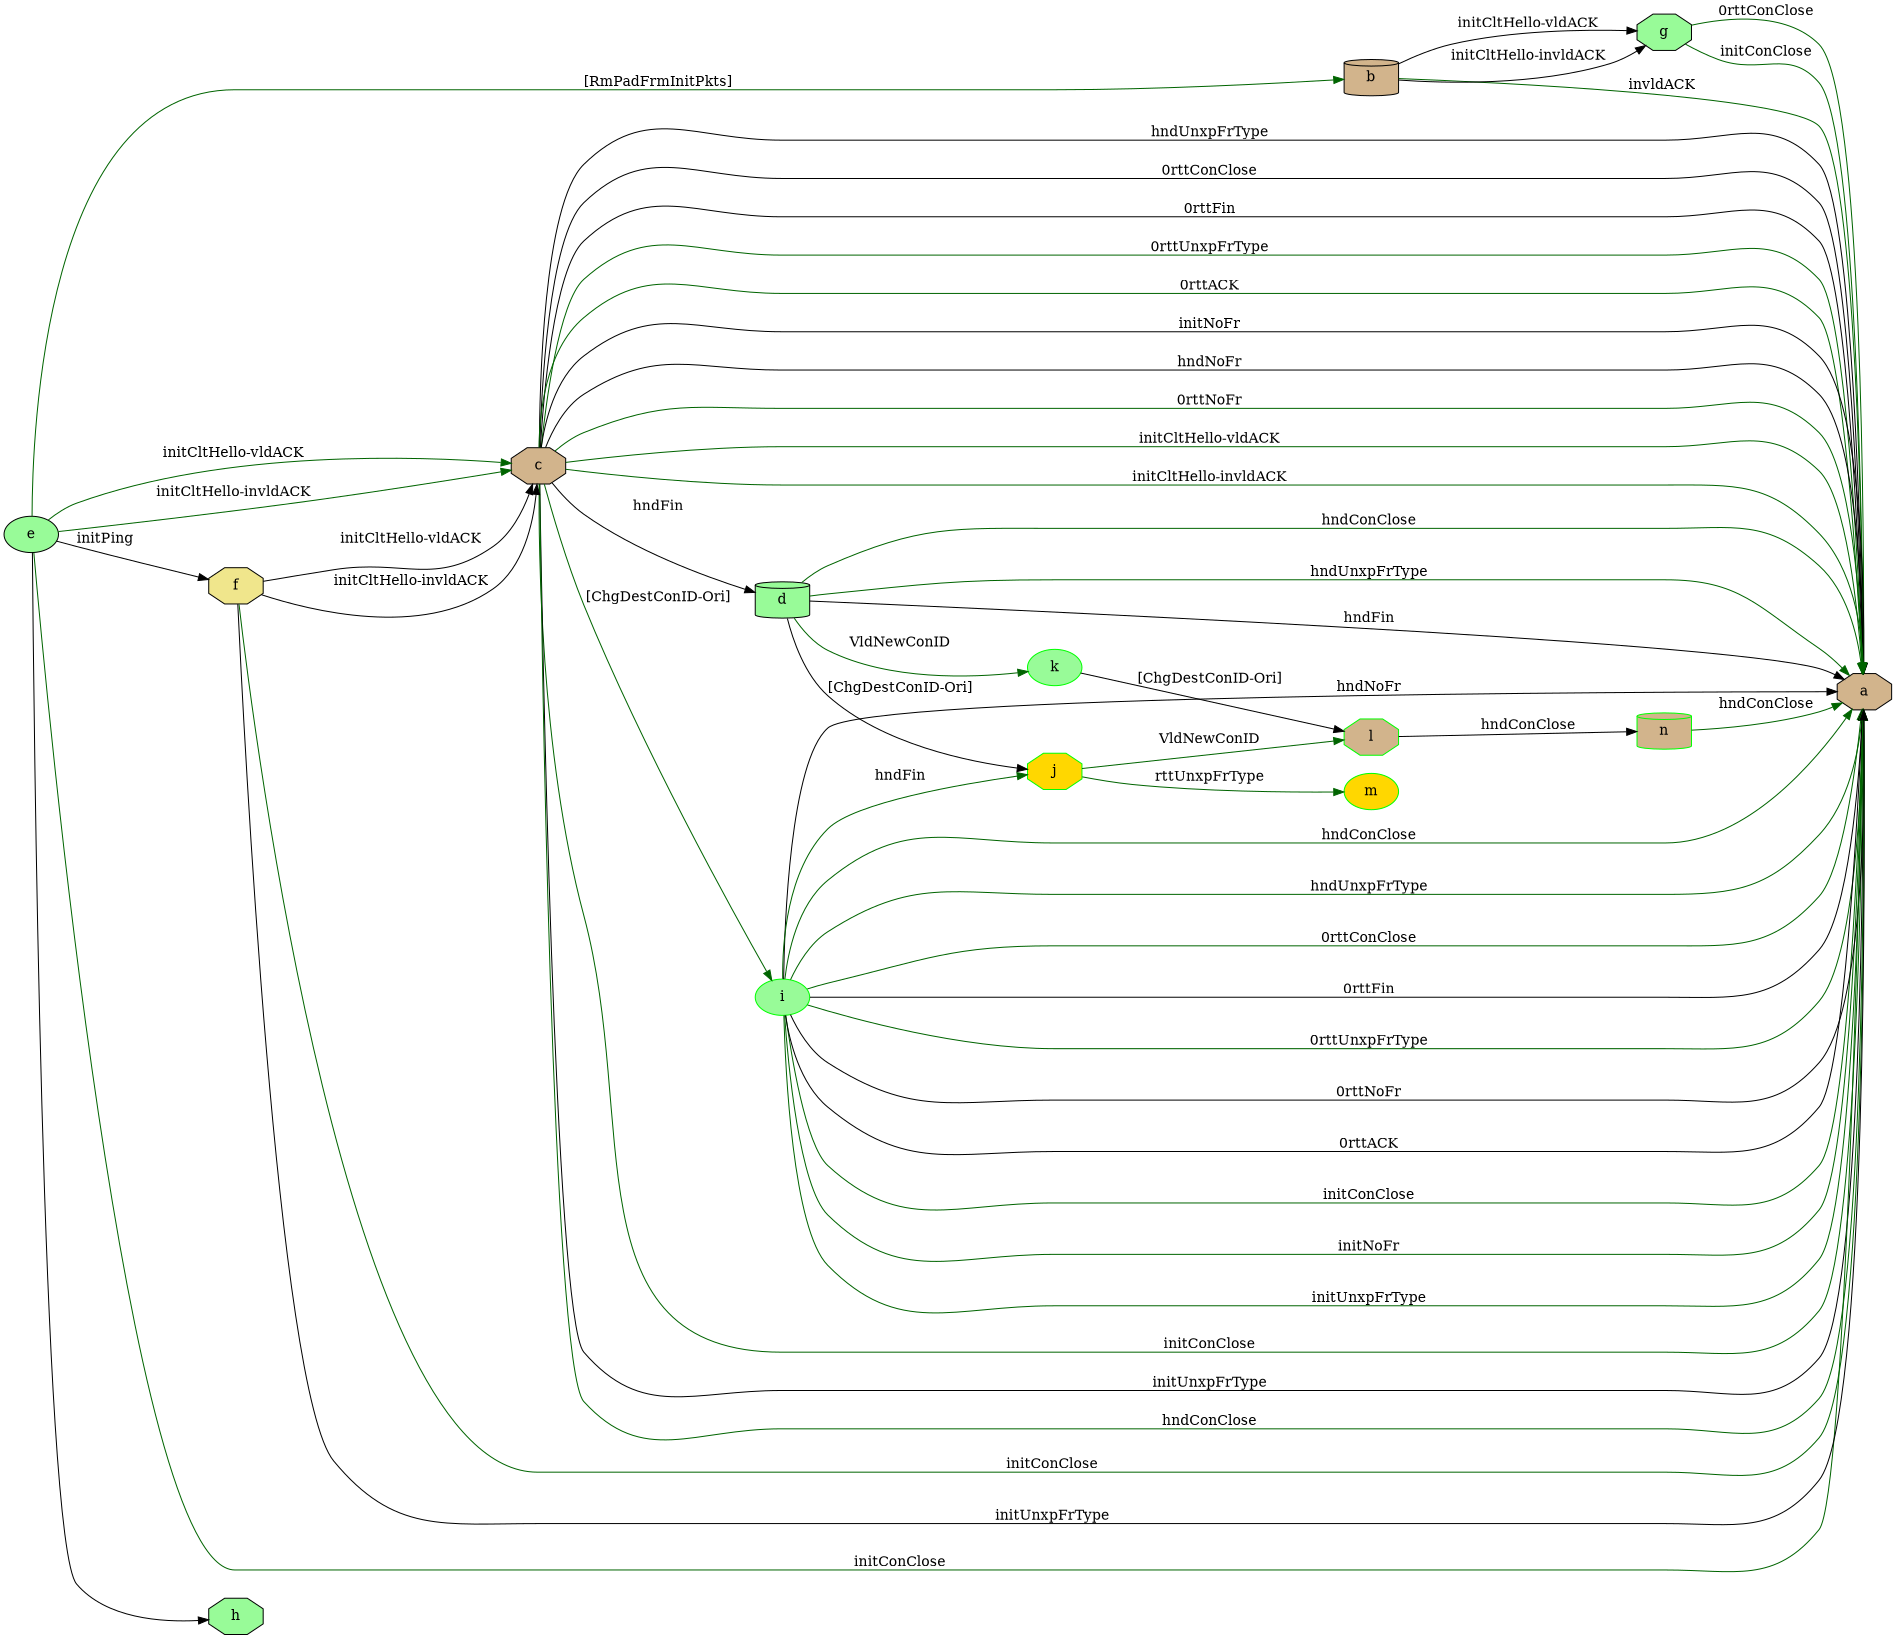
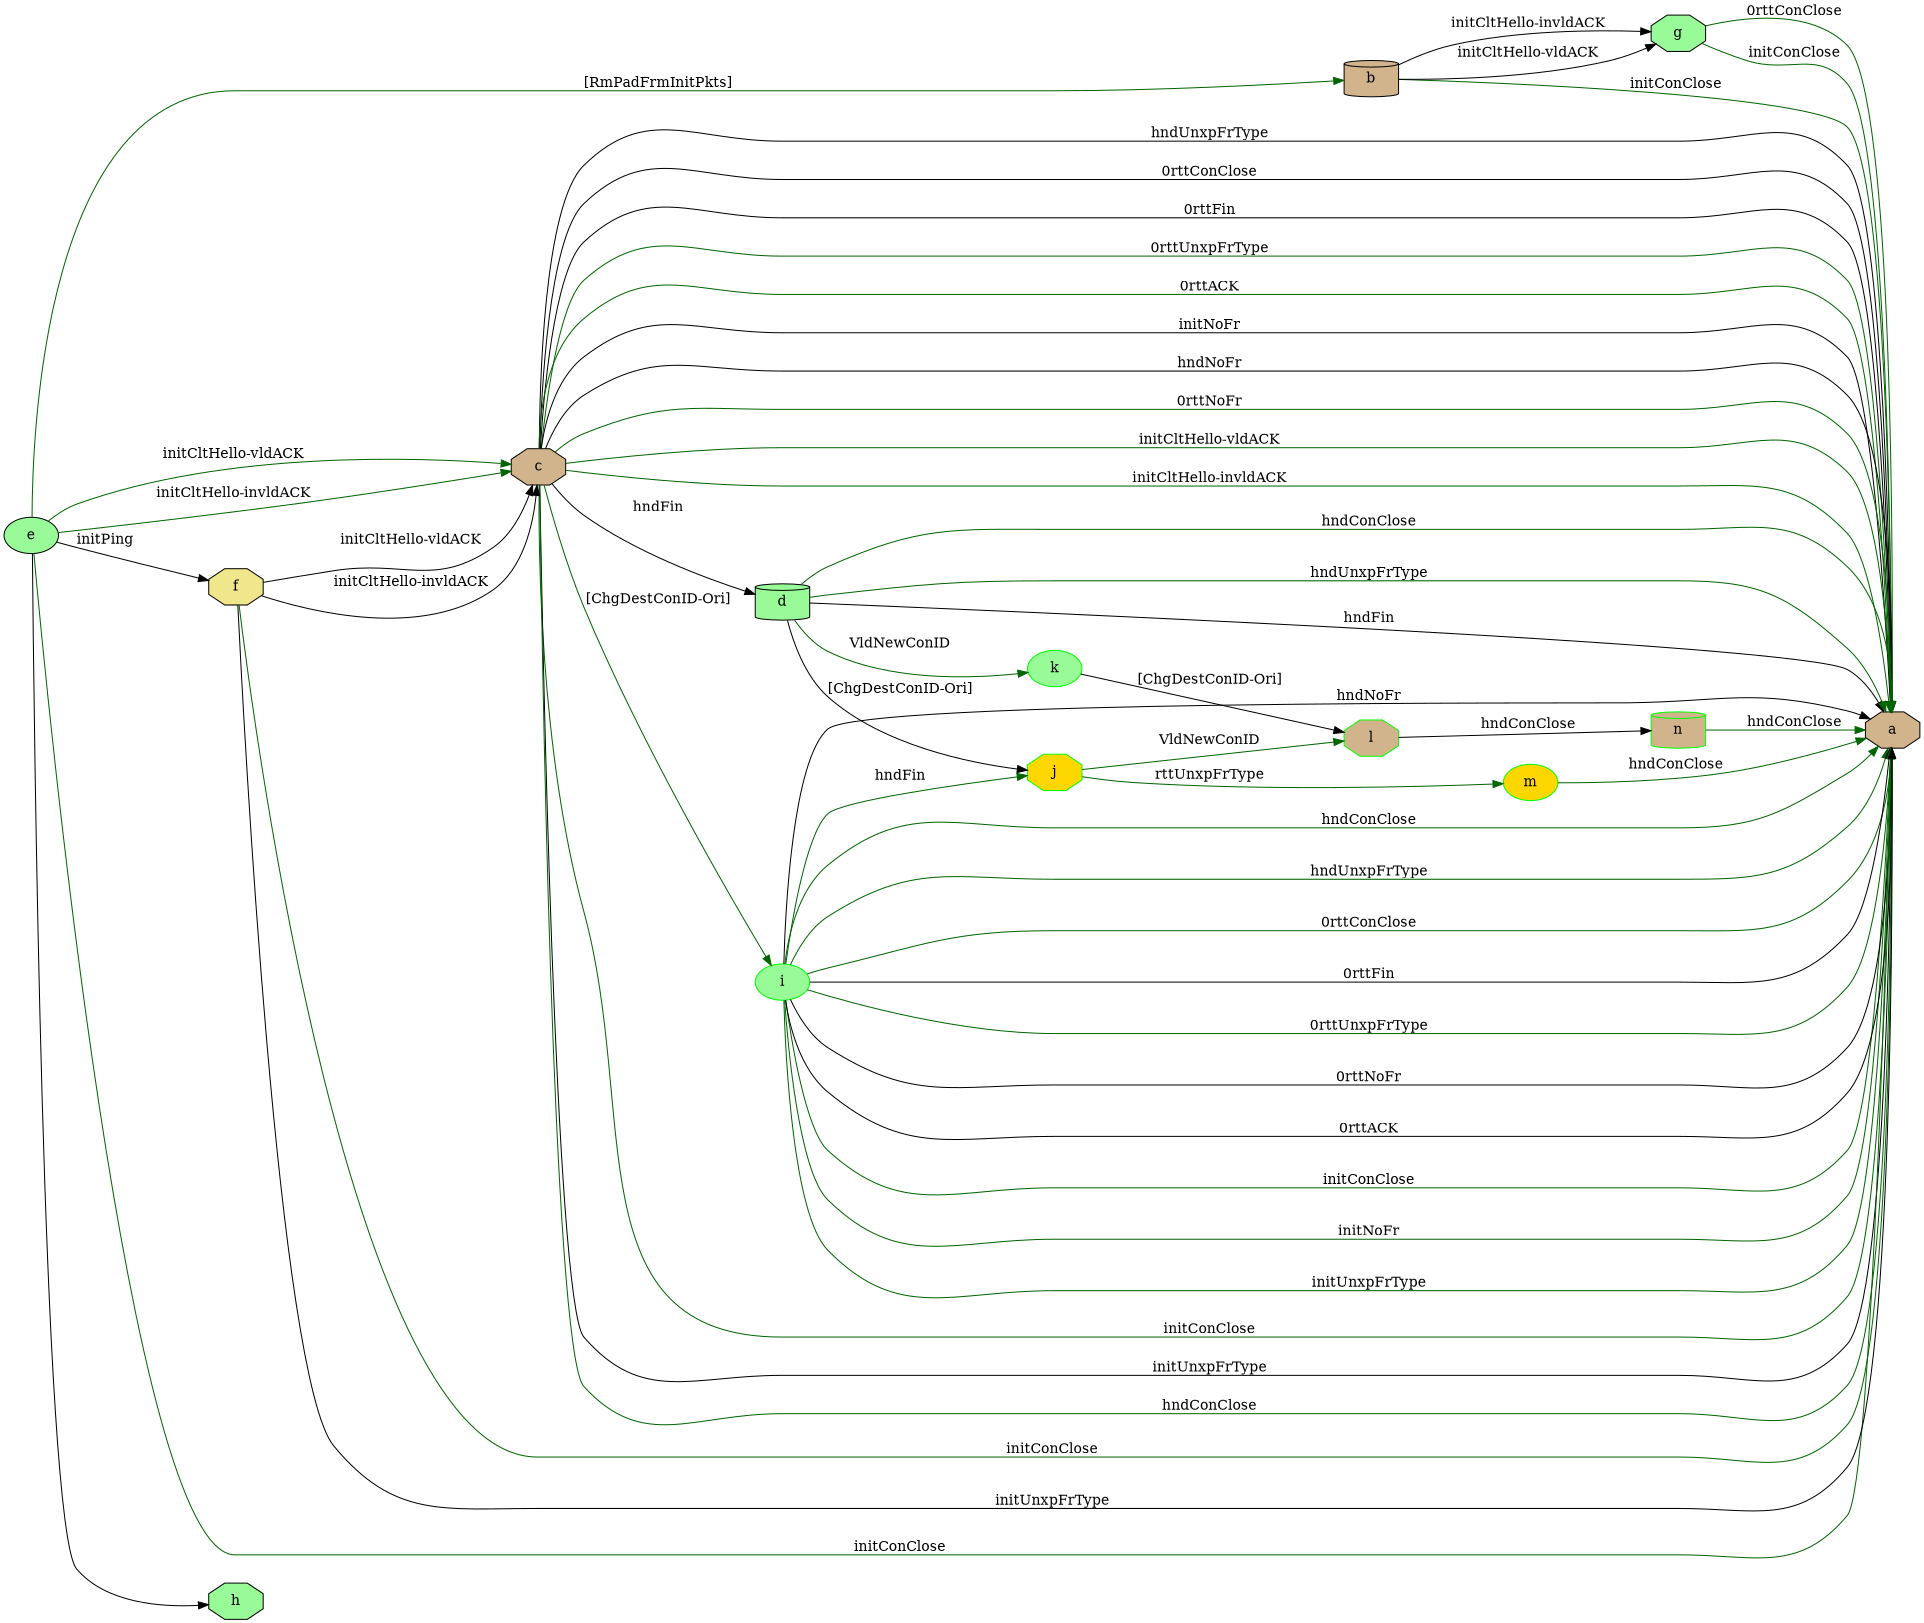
edge "b" -> "a": label "invldACK " -> "initConClose "
edge "m" -> "a": added, label "hndConClose"
